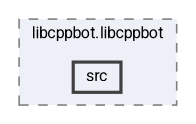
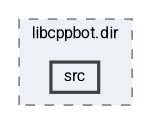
cluster "libcppbot.libcppbot": label "libcppbot.libcppbot" -> "libcppbot.dir"
